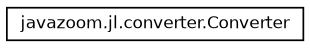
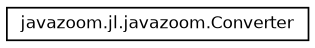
node "javazoom.jl.converter.Converter": label "javazoom.jl.converter.Converter" -> "javazoom.jl.javazoom.Converter"
